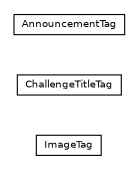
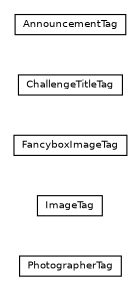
node "FancyboxImageTag": added
node "PhotographerTag": added
